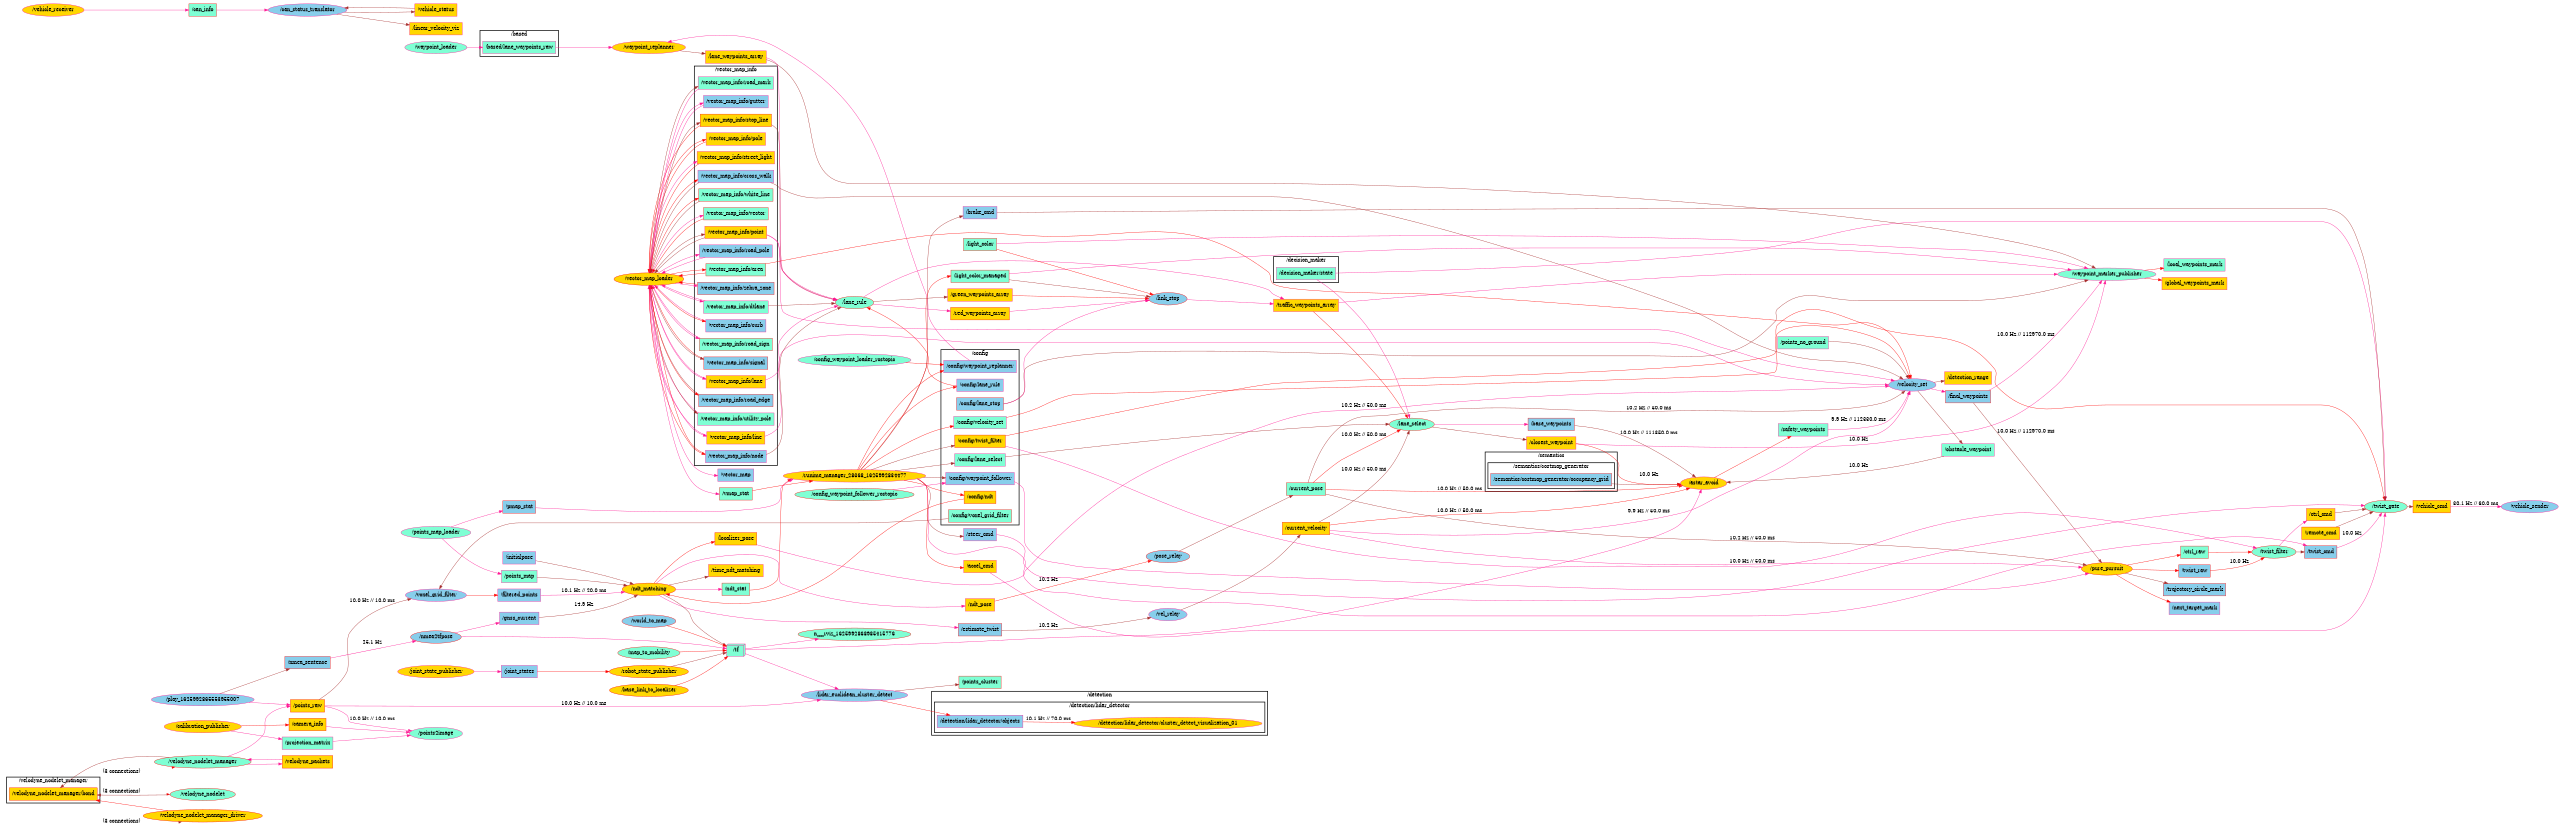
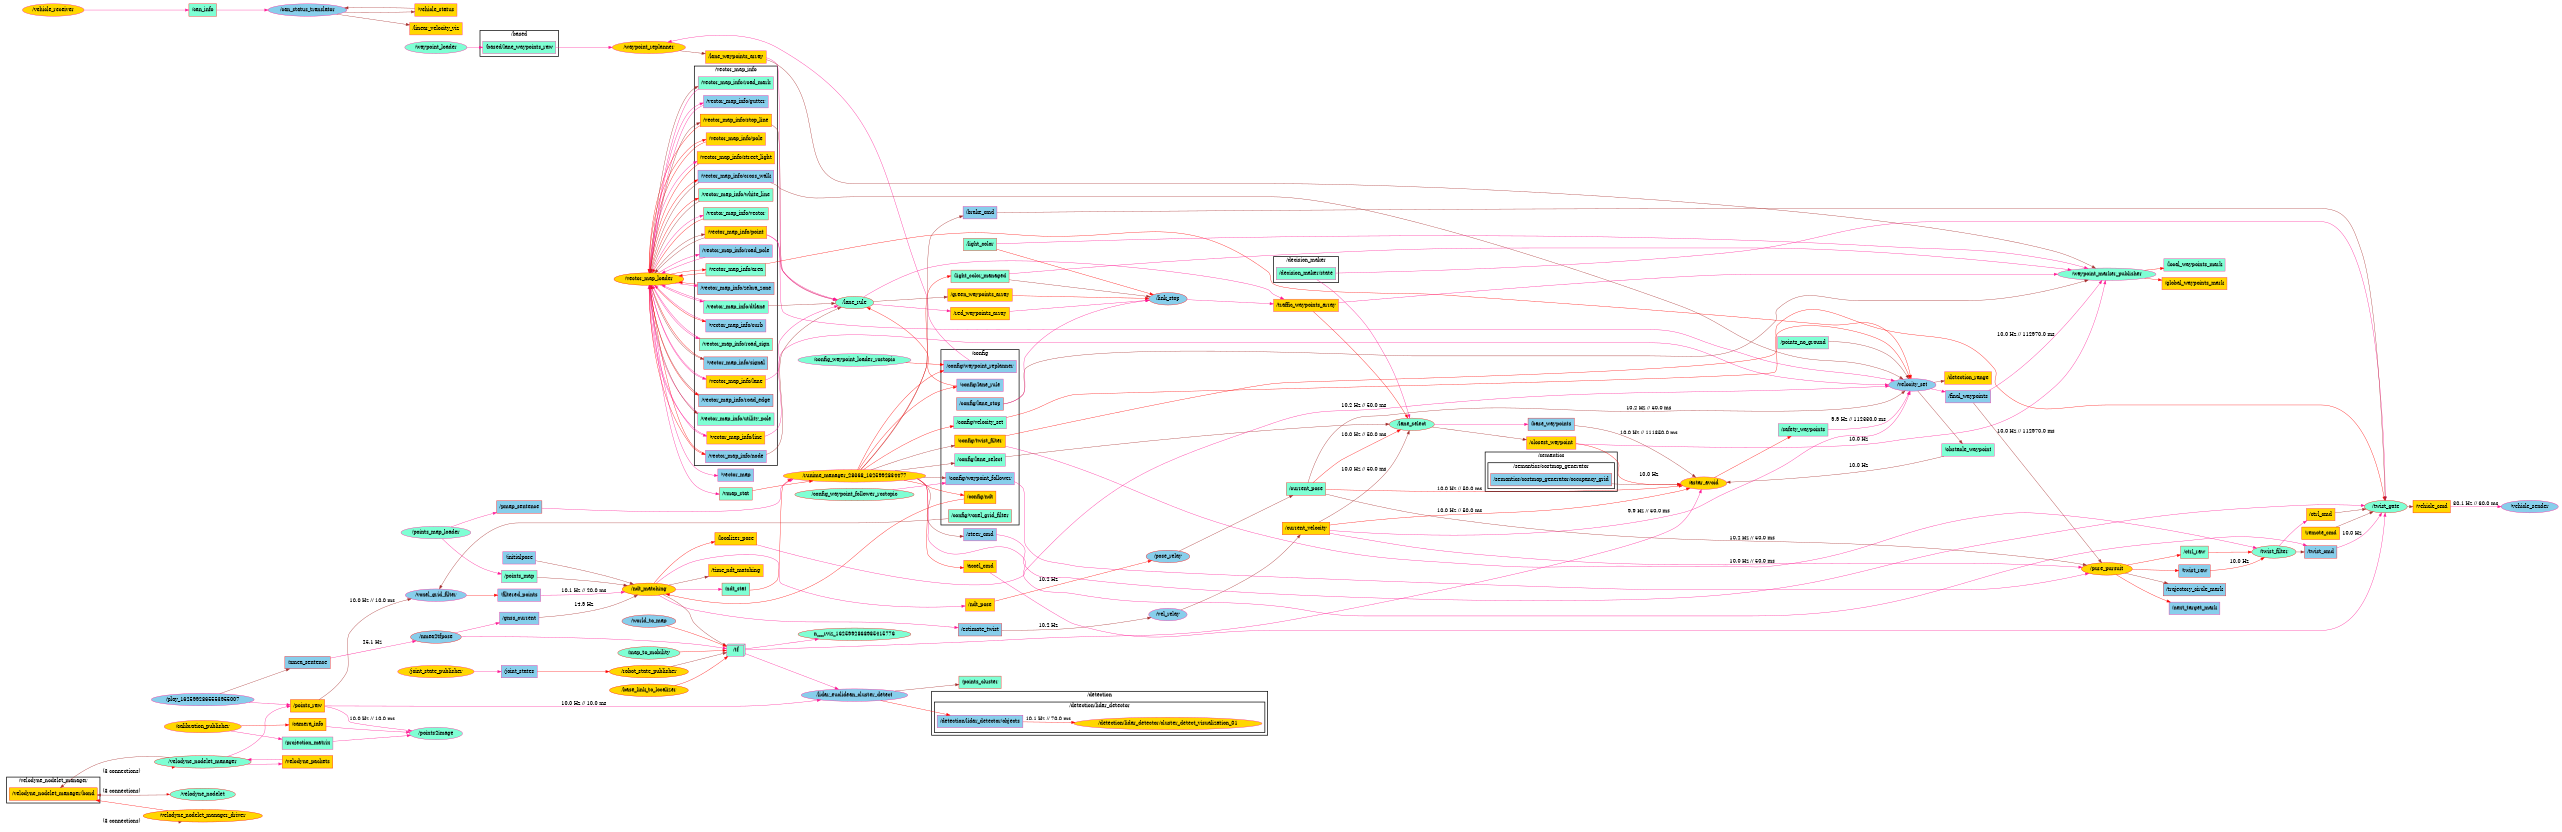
node "/final_waypoints": color red -> deeppink
node "/pmap_stat": label "/pmap_stat" -> "/pmap_sentence"
